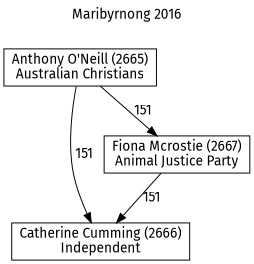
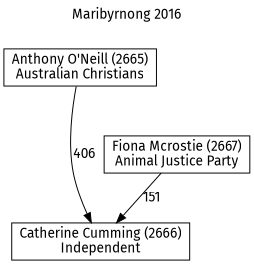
edge "Anthony O'Neill (2665) Australian Christians" -> "Fiona Mcrostie (2667) Animal Justice Party": removed, label "151"
edge "Anthony O'Neill (2665) Australian Christians" -> "Catherine Cumming (2666) Independent": label "151" -> "406"
